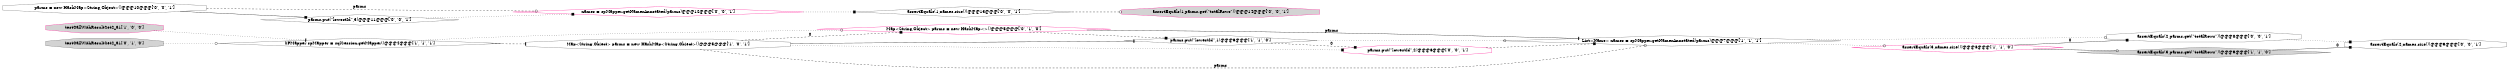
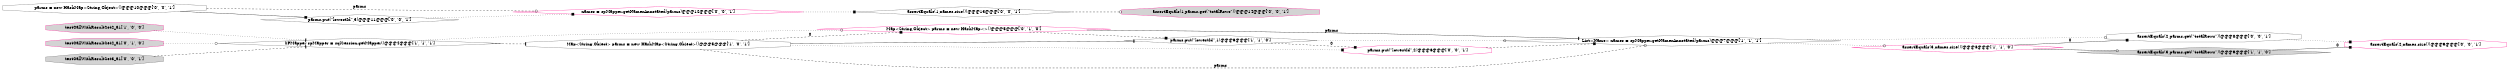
node "testCallWithResultSet2_a1['0', '1', '0']": color gray40 -> deeppink
node "assertEquals(2,names.size())@@@9@@@['0', '0', '1']": color gray40 -> deeppink
node "testCallWithResultSet3_a1['0', '0', '1']": added
